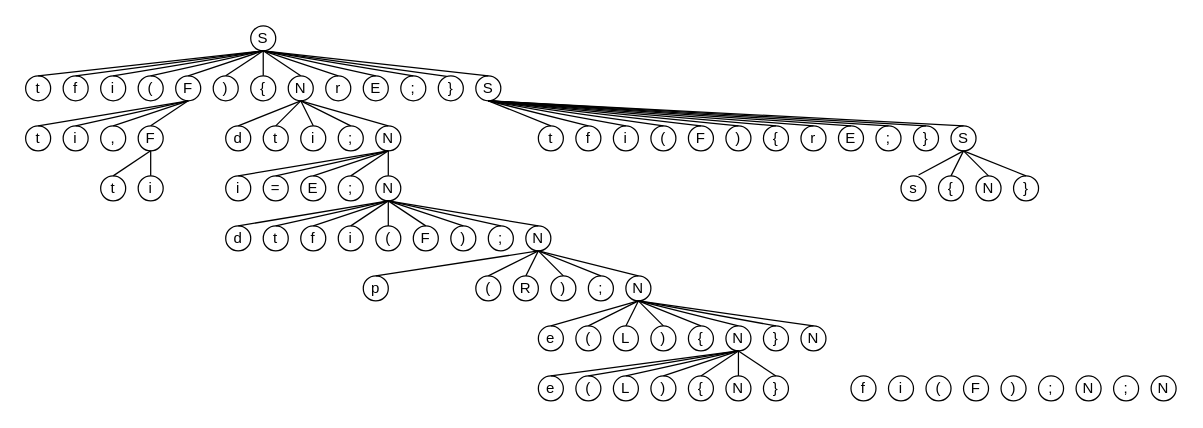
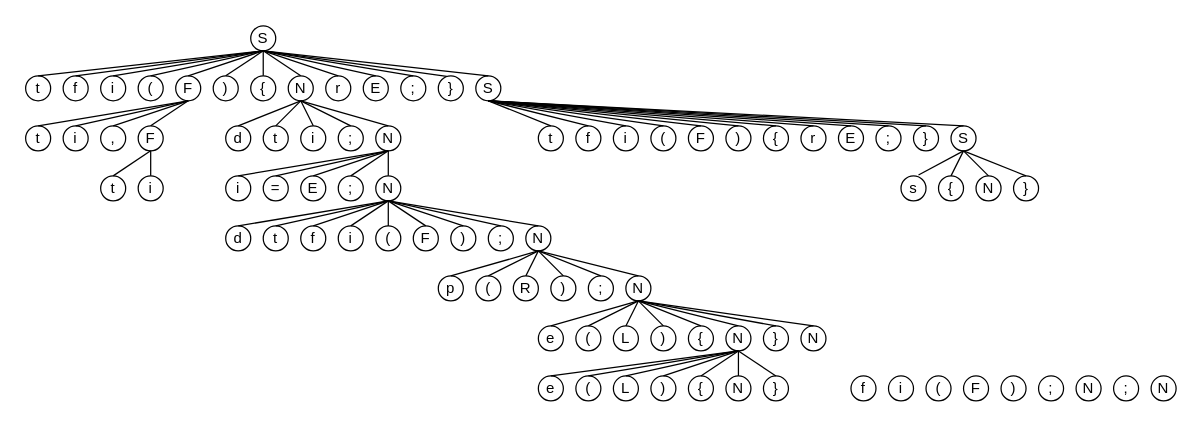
node "p": moved (376, 288) -> (451, 288)
